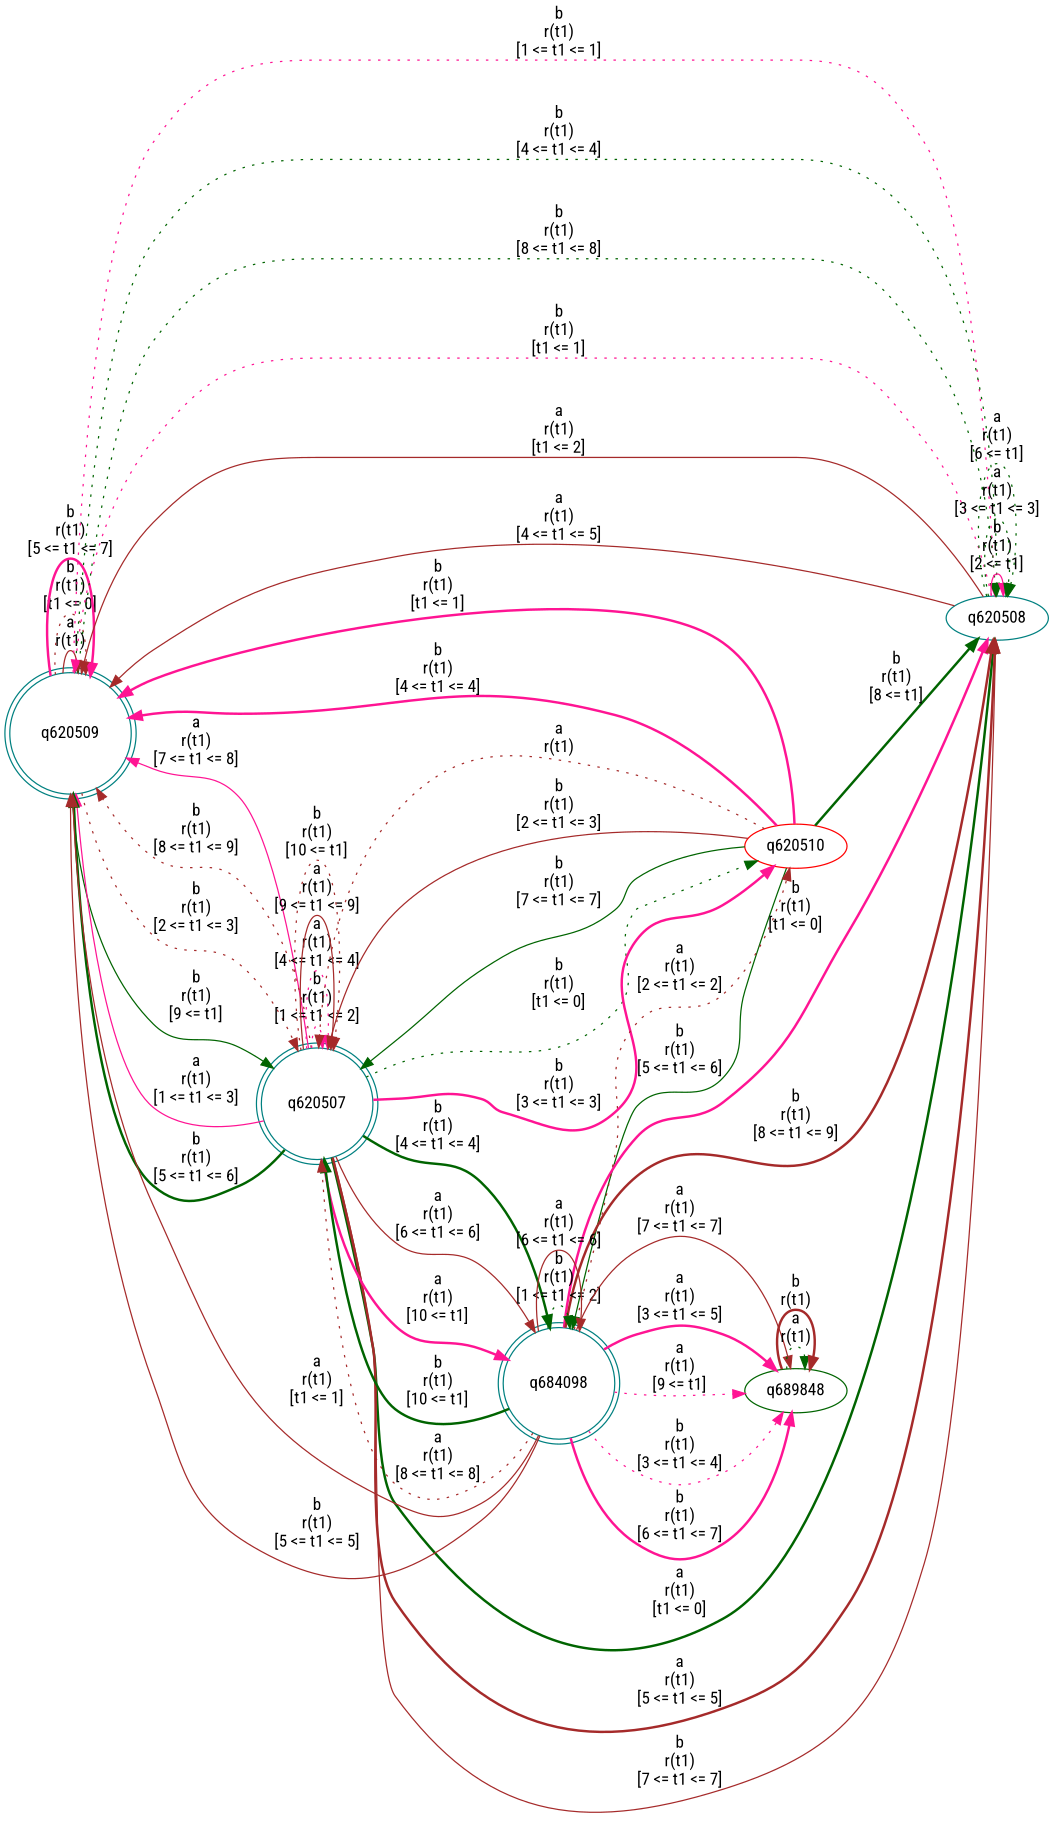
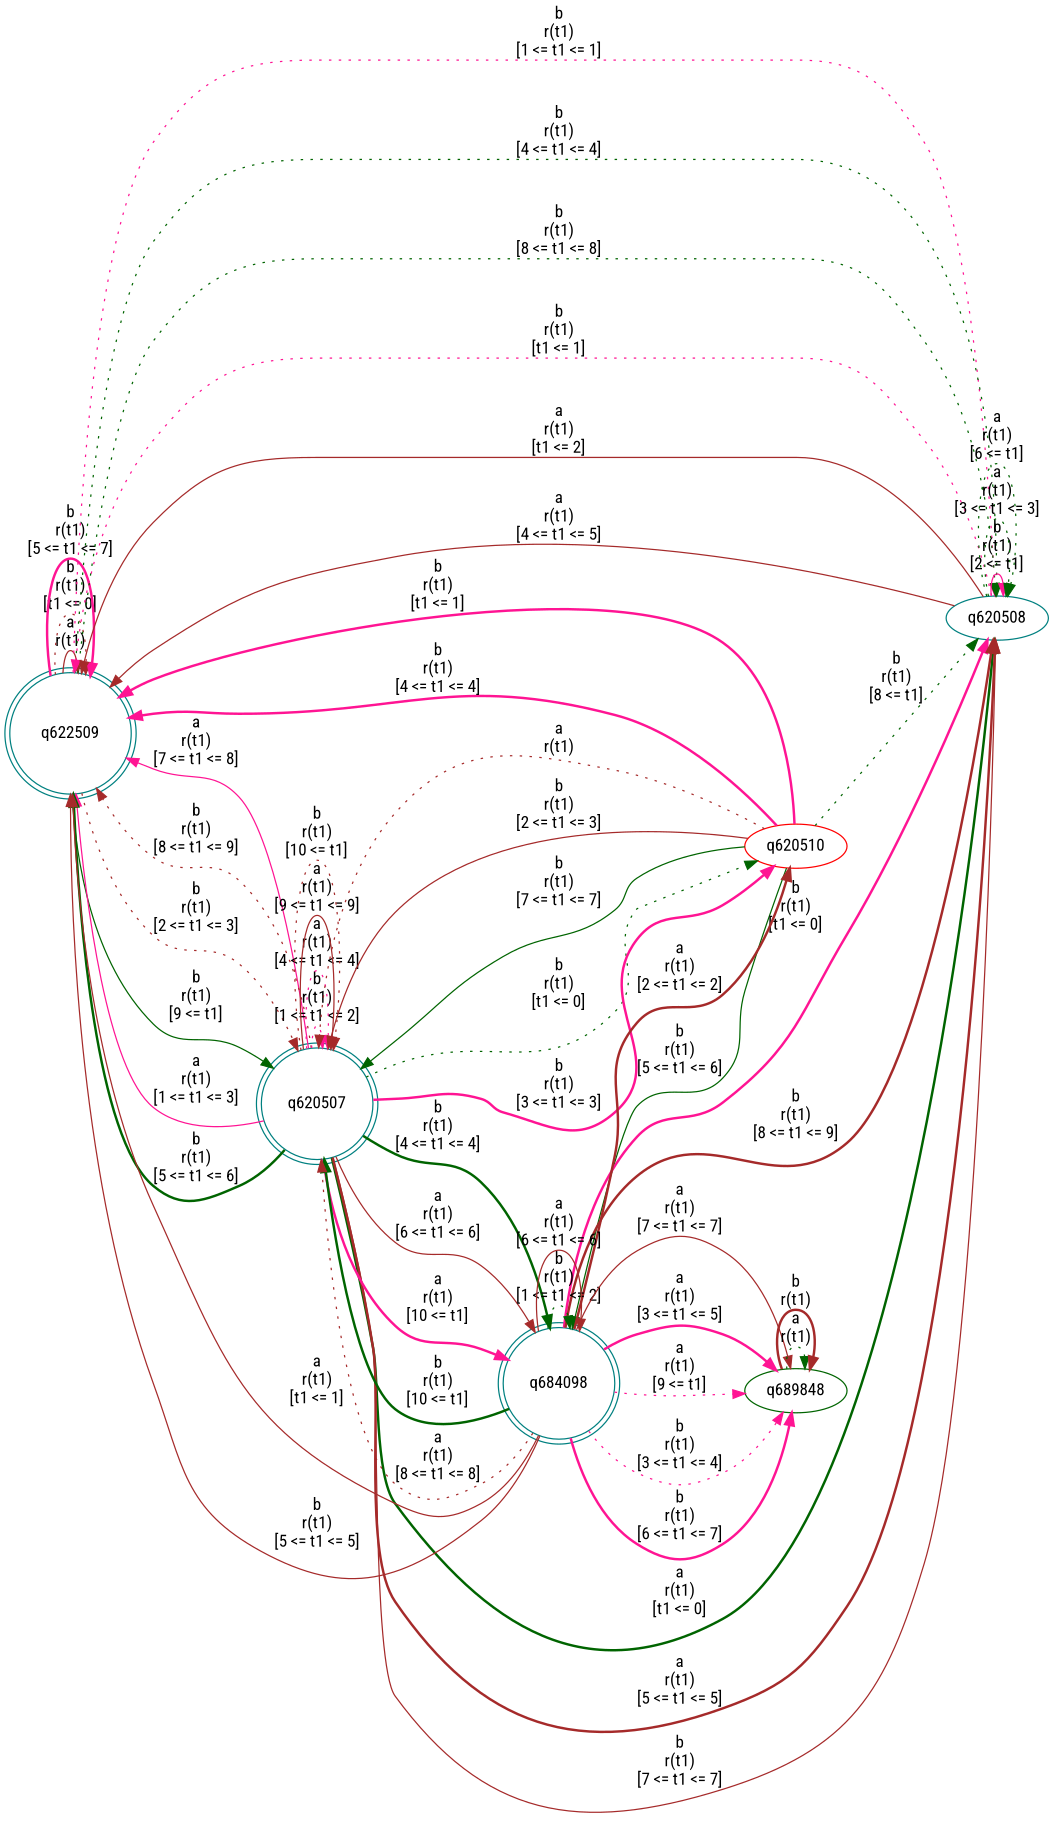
node "q620509": label "q620509" -> "q622509"
edge "q620510" -> "q620508": style bold -> dotted
edge "q684098" -> "q620510": style dotted -> bold
